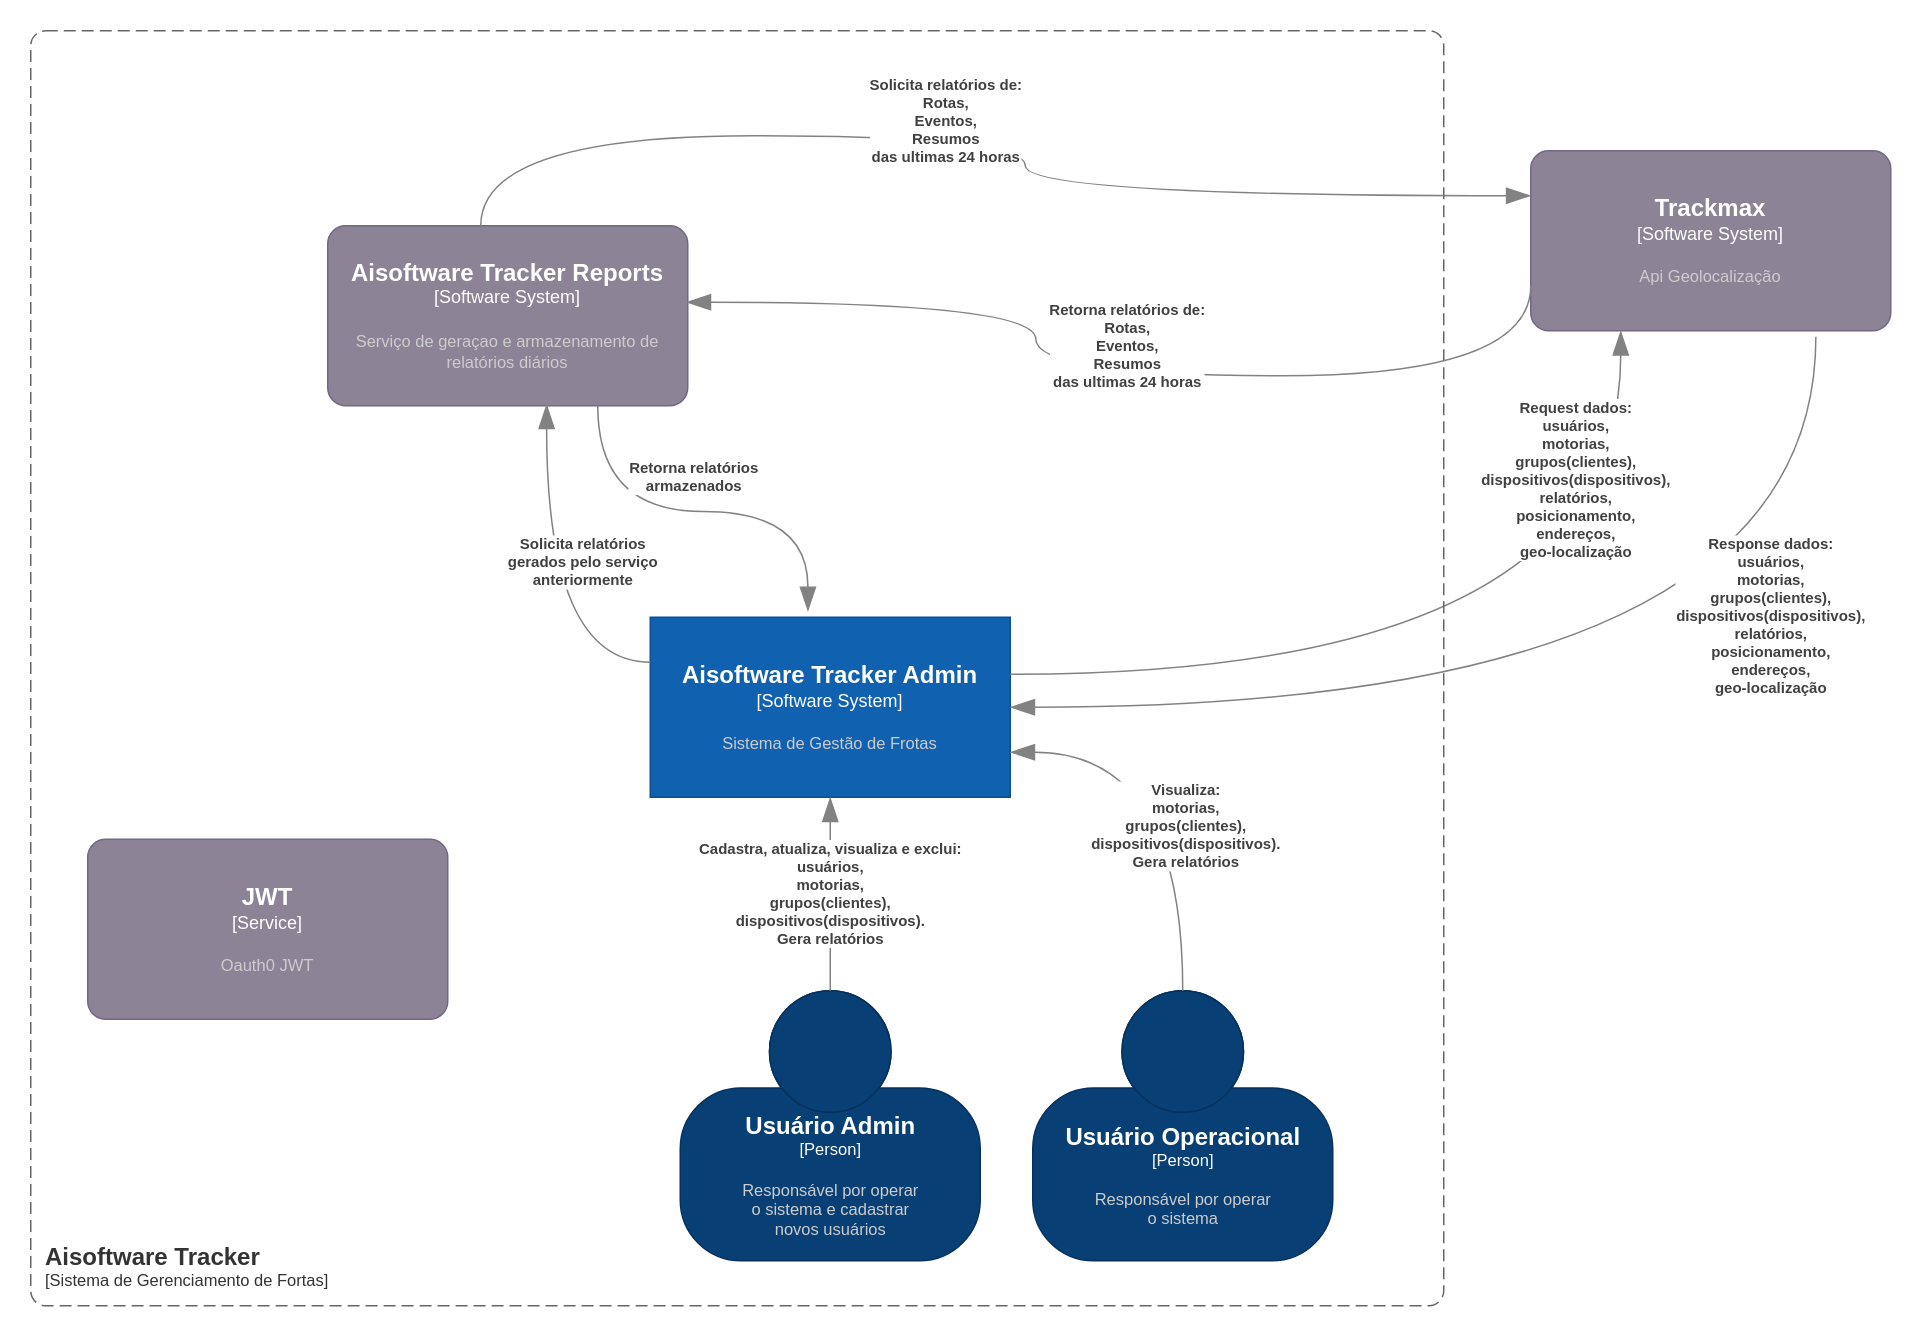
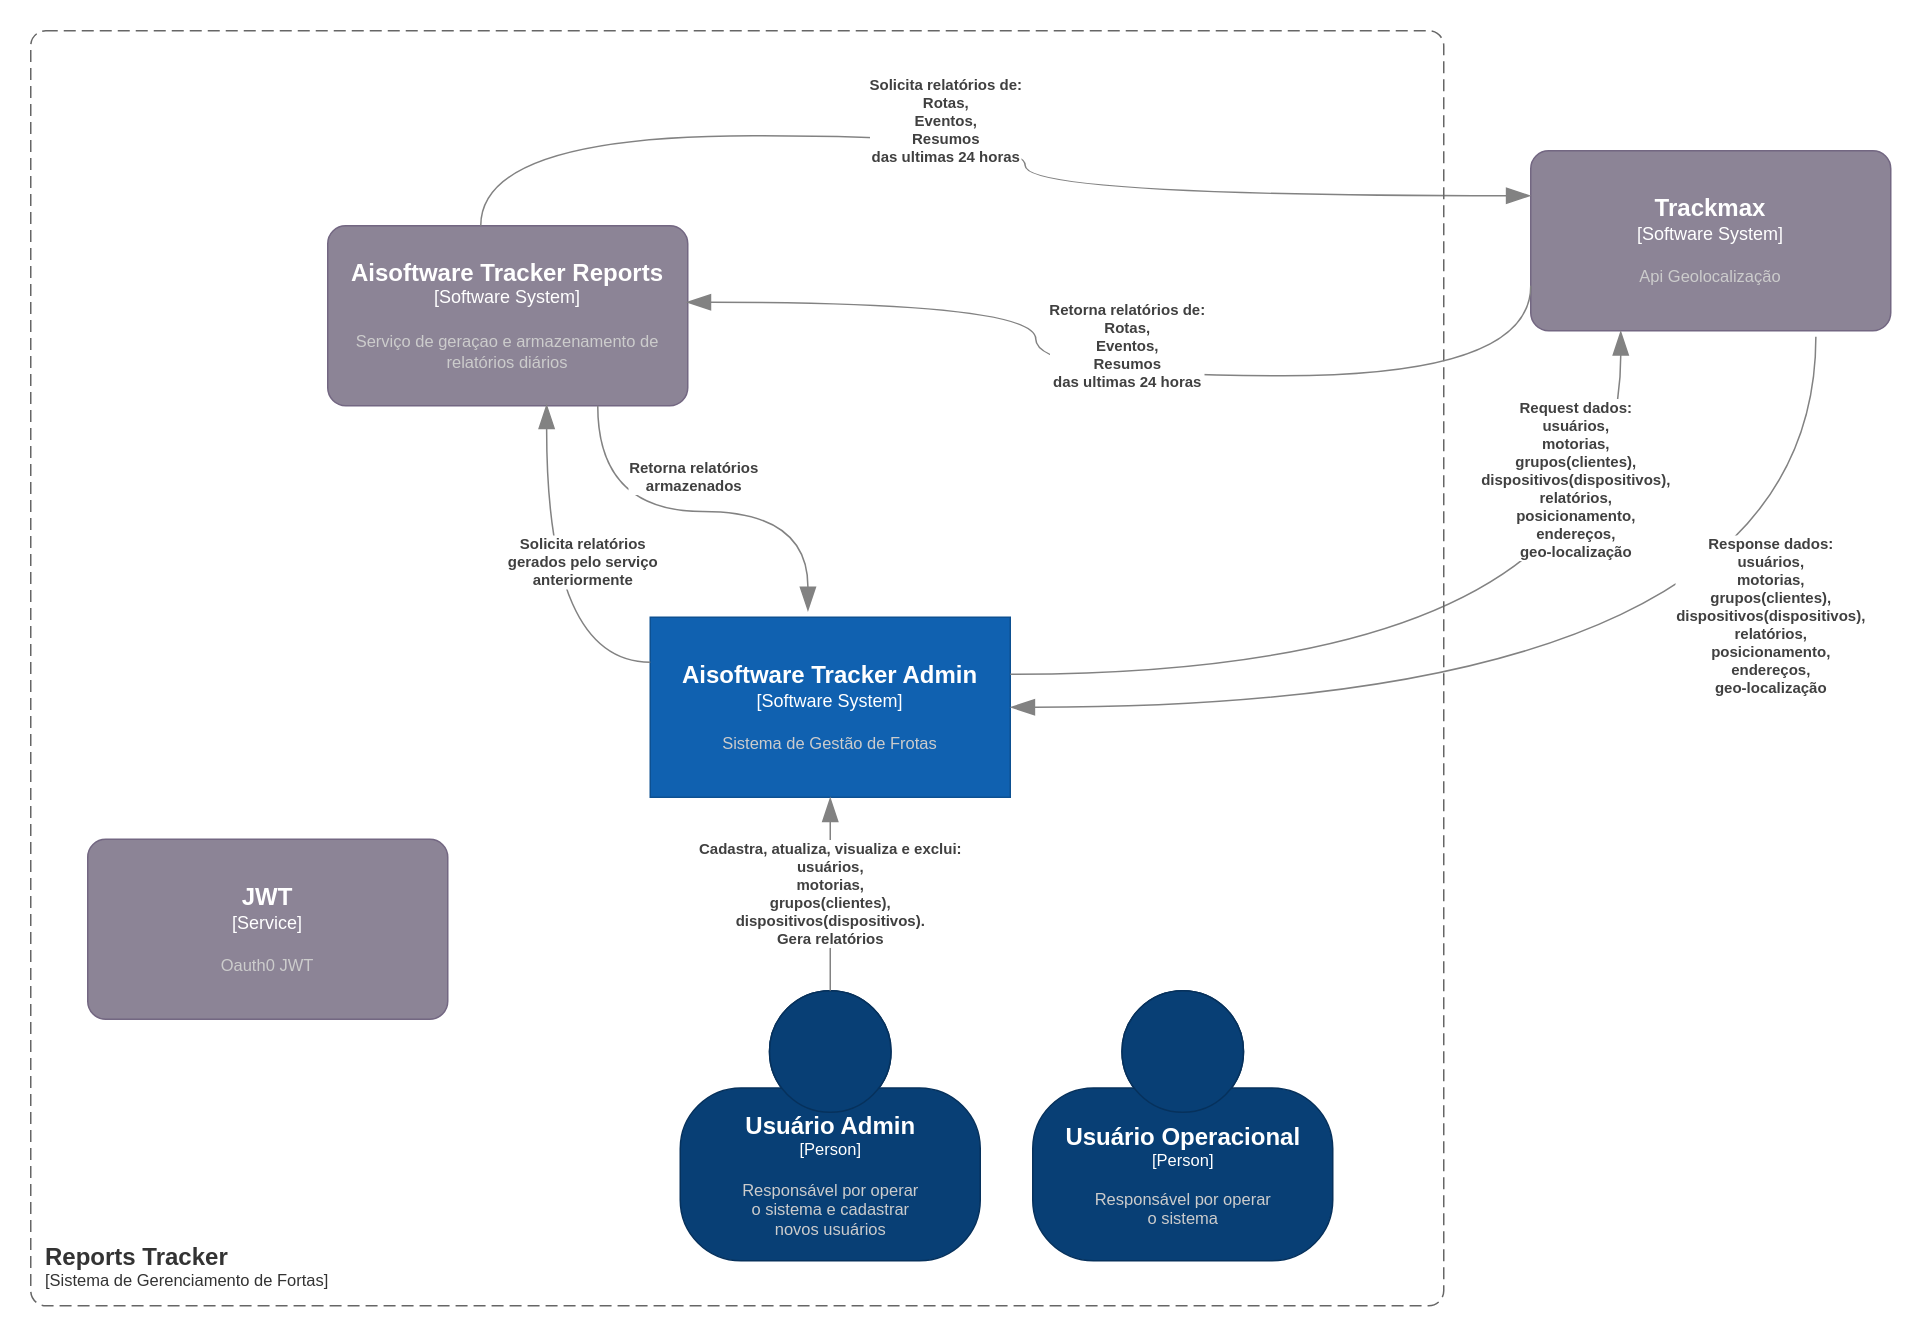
edge "Usuário Operacional [Person] Responsável por operar o sistema" -> "Aisoftware Tracker Admin [Software System] Sistema de Gestão de Frotas": removed, label "Visualiza: motorias, grupos(clientes), dispositivos(dispositivos). Gera relatórios"
node "Aisoftware Tracker [Sistema de Gerenciamento de Fortas]": label "Aisoftware Tracker [Sistema de Gerenciamento de Fortas]" -> "Reports Tracker [Sistema de Gerenciamento de Fortas]"
